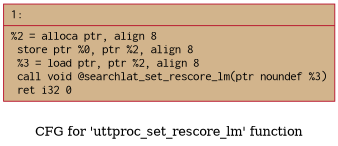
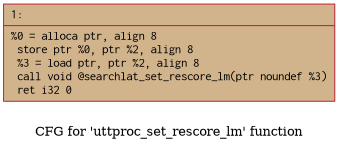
node "1:": text "%2 = alloca ptr, align 8" -> "%0 = alloca ptr, align 8"
